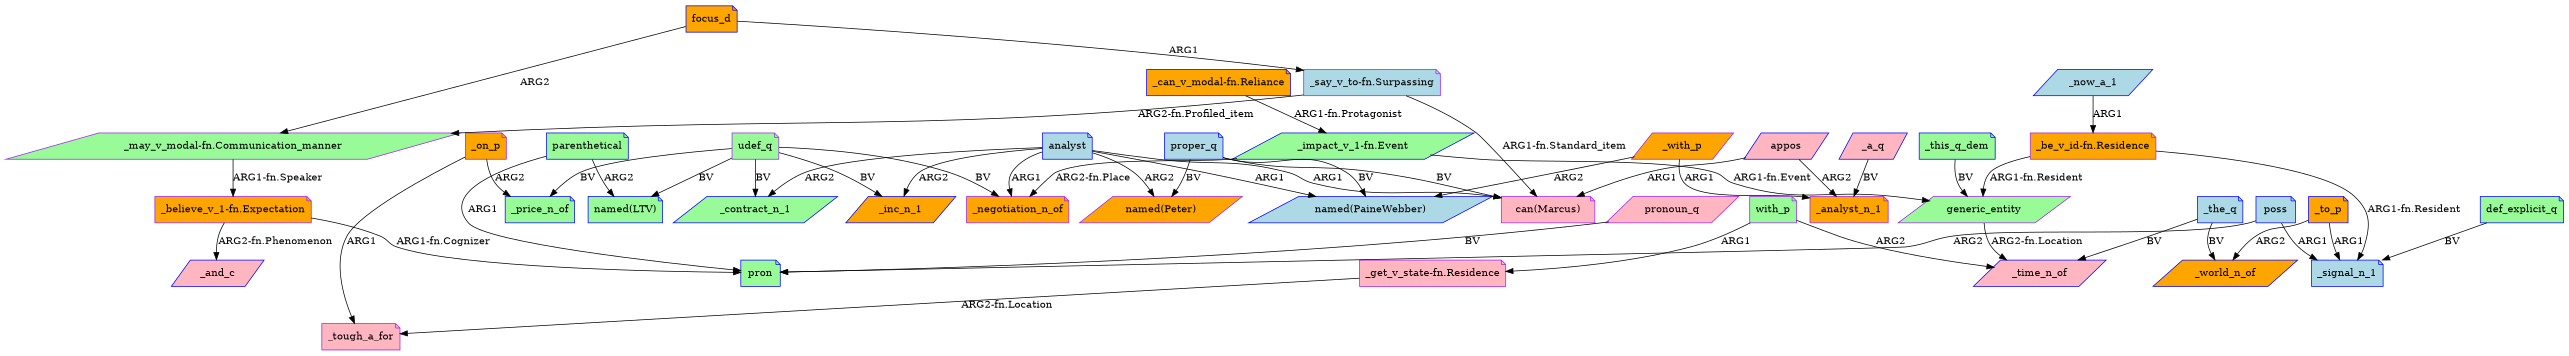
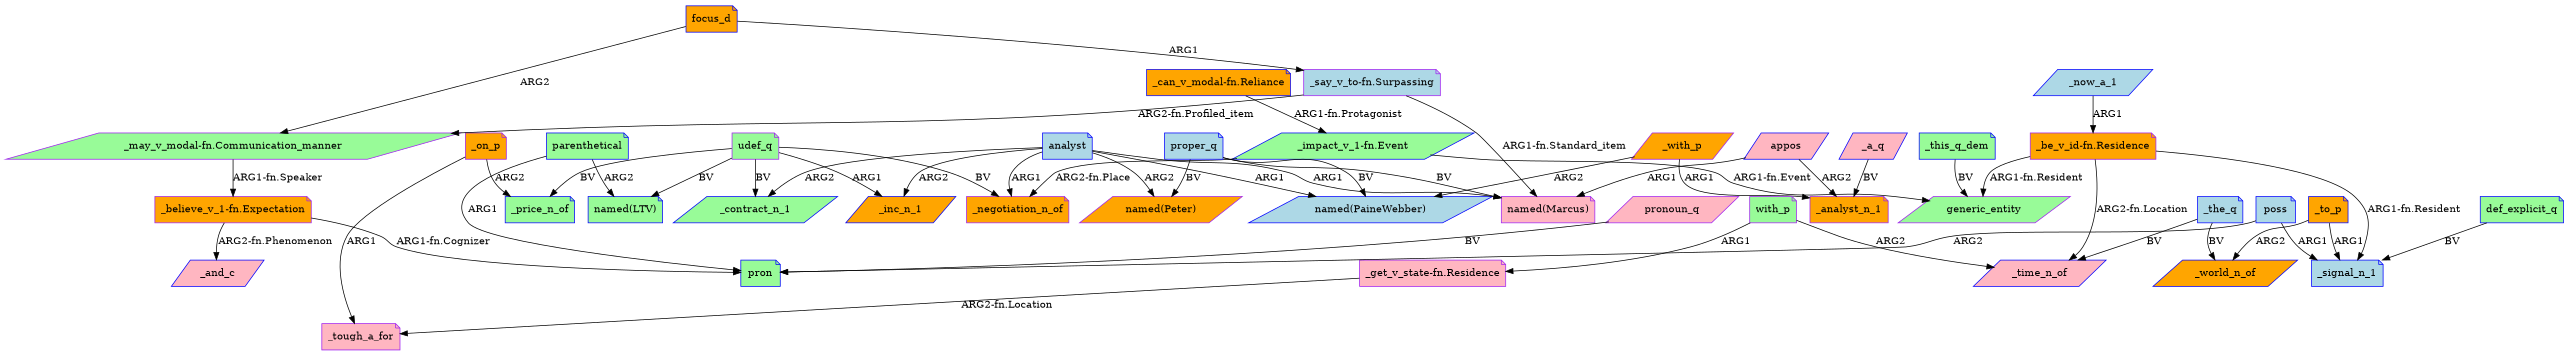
edge "udef_q" -> "_inc_n_1": label "BV" -> "ARG1"
node "can(Marcus)": label "can(Marcus)" -> "named(Marcus)"
edge "generic_entity" -> "_time_n_of": now "_be_v_id-fn.Residence" -> "_time_n_of"
